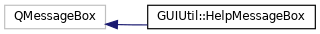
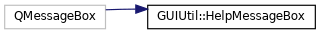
edge "GUIUtil::HelpMessageBox" -> "QMessageBox": reversed
